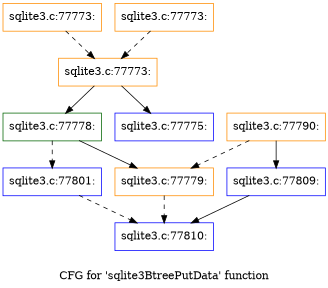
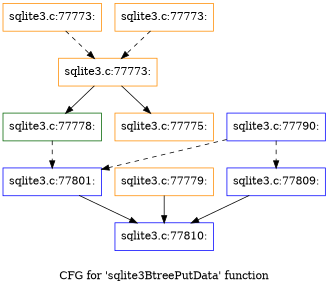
node "sqlite3.c:77775:": color blue -> darkorange
node "sqlite3.c:77790:": color darkorange -> blue
edge "sqlite3.c:77790:" -> "sqlite3.c:77809:": style solid -> dashed
edge "sqlite3.c:77778:" -> "sqlite3.c:77779:": removed
edge "sqlite3.c:77790:" -> "sqlite3.c:77779:": now "sqlite3.c:77790:" -> "sqlite3.c:77801:"
edge "sqlite3.c:77779:" -> "sqlite3.c:77810:": style dashed -> solid
edge "sqlite3.c:77801:" -> "sqlite3.c:77810:": style dashed -> solid
